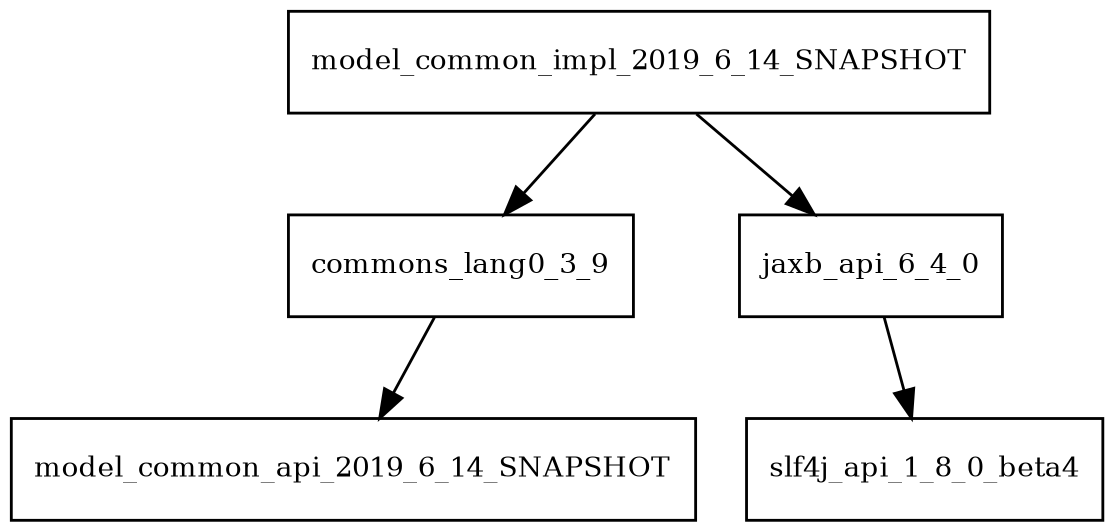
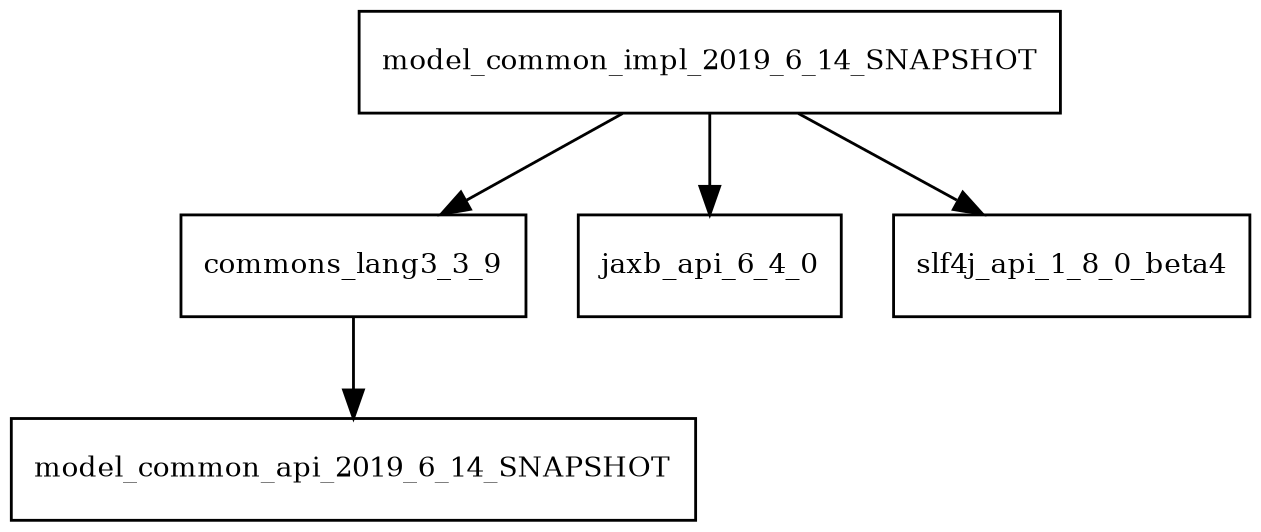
node "commons_lang0_3_9": label "commons_lang0_3_9" -> "commons_lang3_3_9"
edge "jaxb_api_6_4_0" -> "slf4j_api_1_8_0_beta4": now "model_common_impl_2019_6_14_SNAPSHOT" -> "slf4j_api_1_8_0_beta4"
